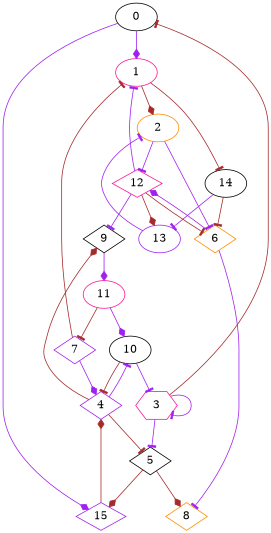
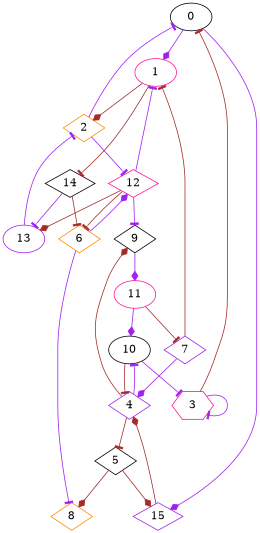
node "2": shape ellipse -> diamond
edge "2" -> "6": now "2" -> "0"
node "14": shape ellipse -> diamond
edge "3" -> "5": removed
